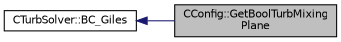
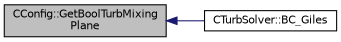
edge "CConfig::GetBoolTurbMixing Plane" -> "CTurbSolver::BC_Giles": reversed
